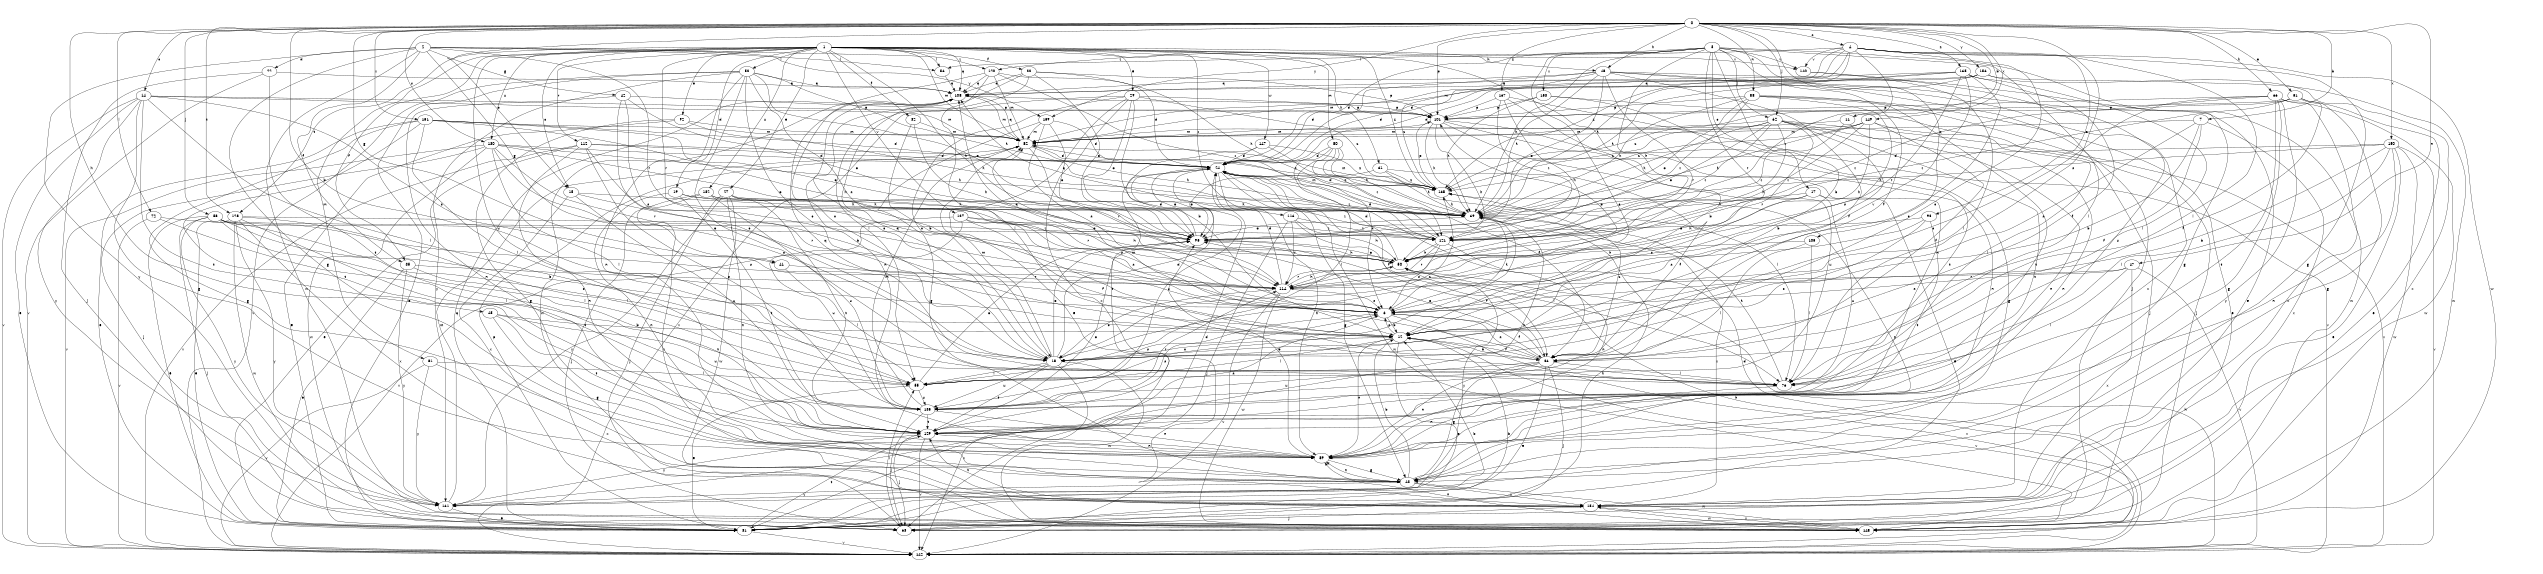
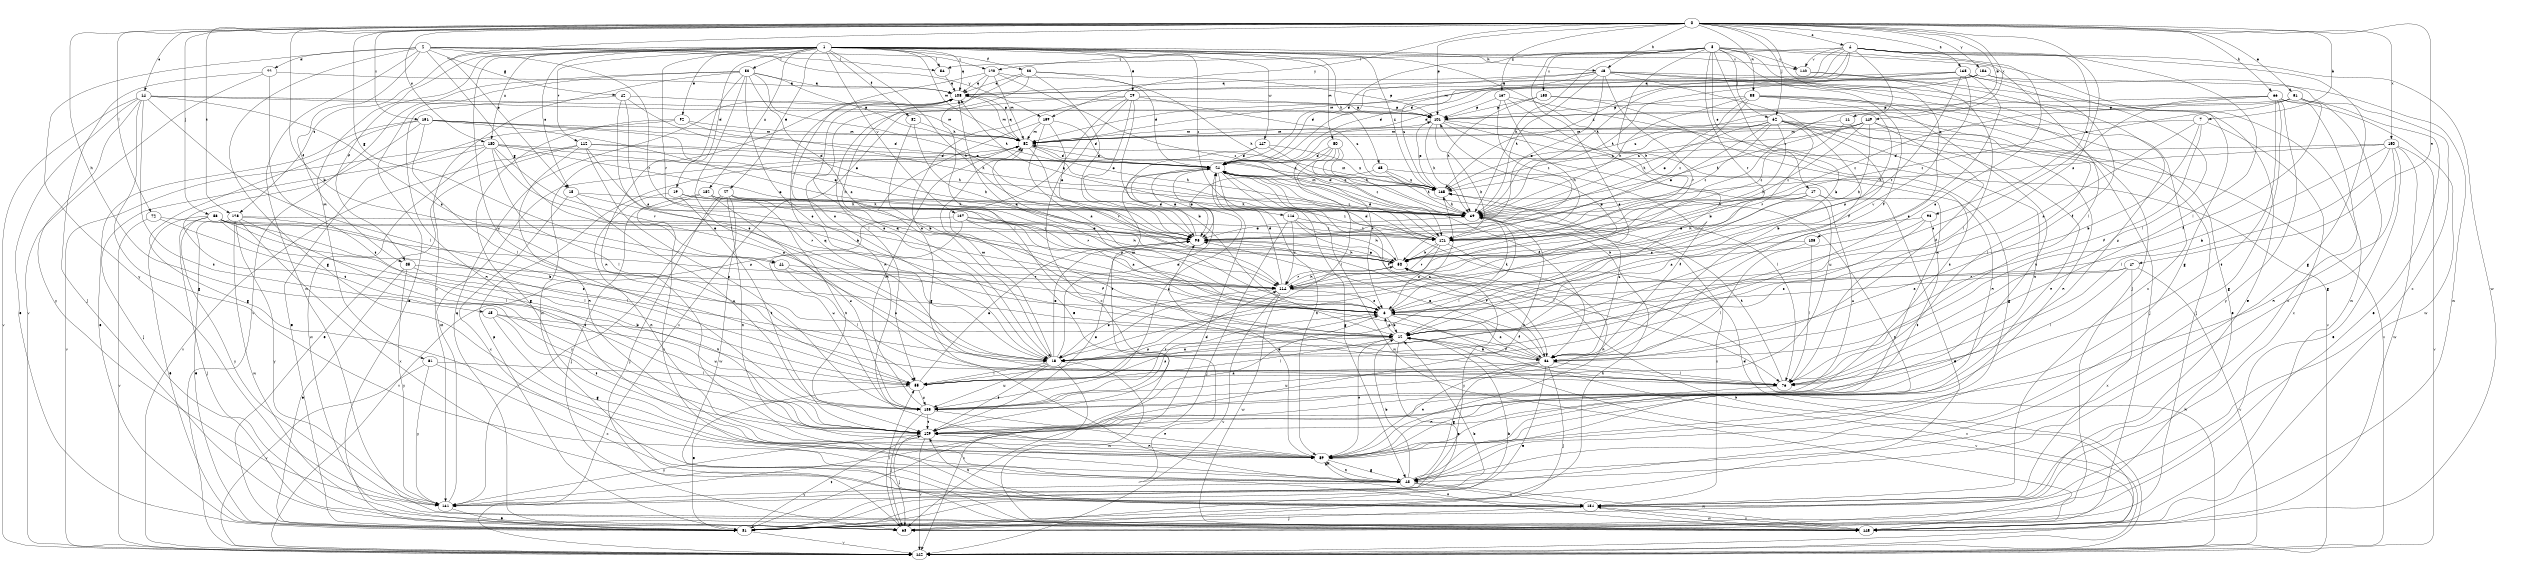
edge "32" -> "82": label "m" -> "k"
node "61": label "61" -> "68"
edge "41" -> "18": added, label "c"
